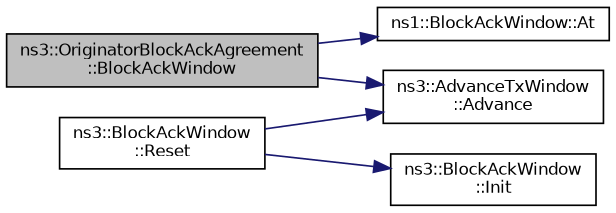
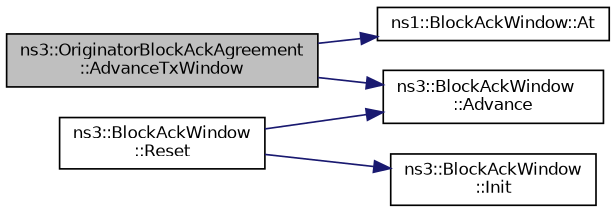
node "ns3::OriginatorBlockAckAgreement ::BlockAckWindow": label "ns3::OriginatorBlockAckAgreement ::BlockAckWindow" -> "ns3::OriginatorBlockAckAgreement ::AdvanceTxWindow"
node "ns3::AdvanceTxWindow ::Advance": label "ns3::AdvanceTxWindow ::Advance" -> "ns3::BlockAckWindow ::Advance"
